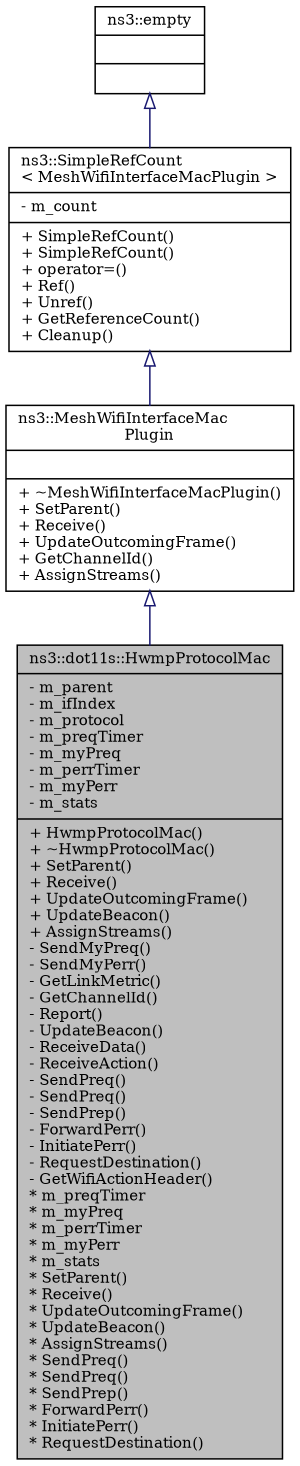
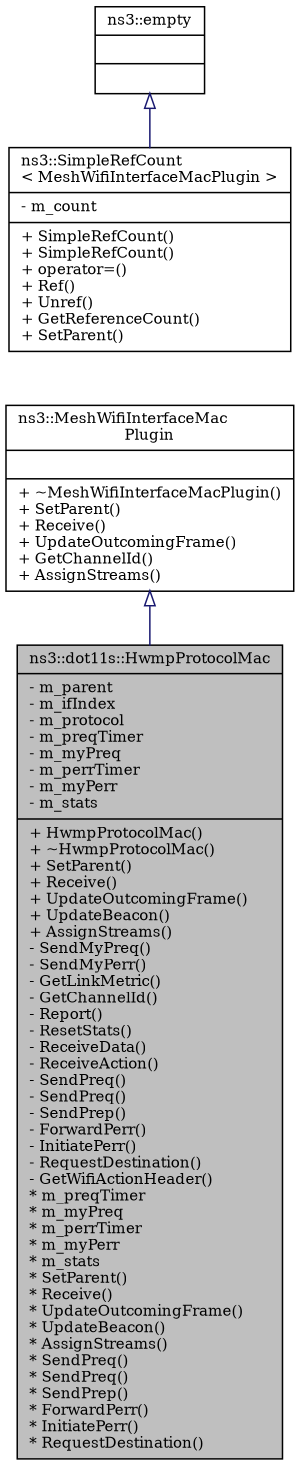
node "ns3::SimpleRefCount": text "+ Cleanup()" -> "+ SetParent()"
edge "ns3::MeshWifiInterfaceMac" -> "ns3::SimpleRefCount": removed
node "ns3::dot11s::HwmpProtocolMac": text "- UpdateBeacon()" -> "- ResetStats()"
